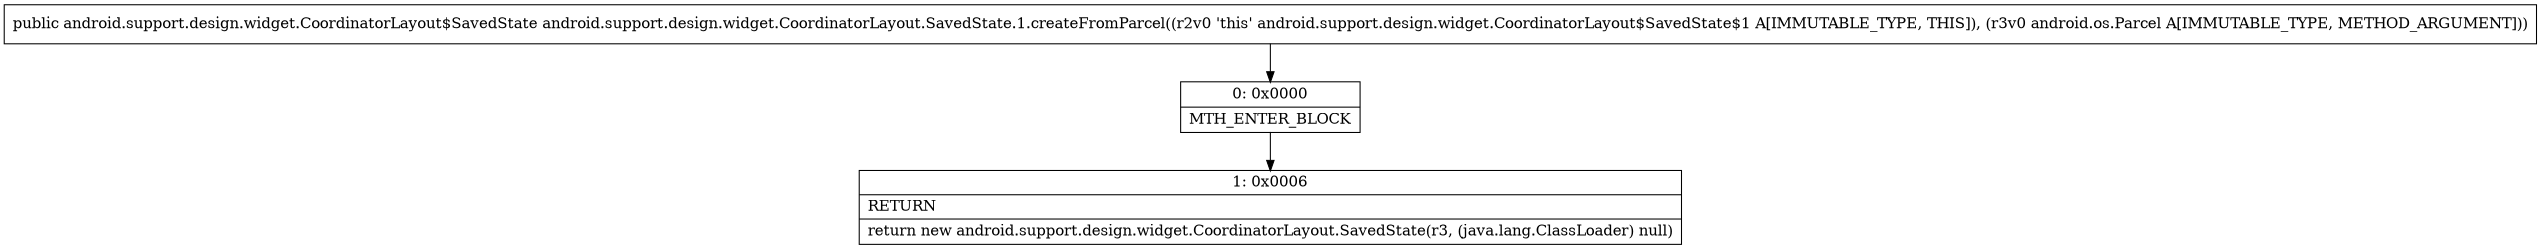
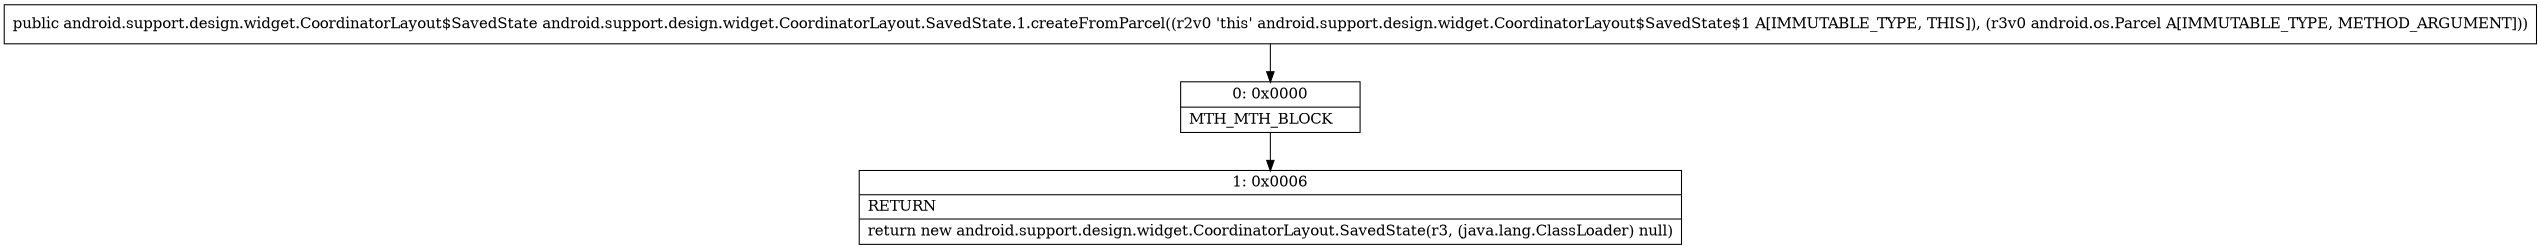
node "0: 0x0000": text "MTH_ENTER_BLOCK" -> "MTH_MTH_BLOCK"
